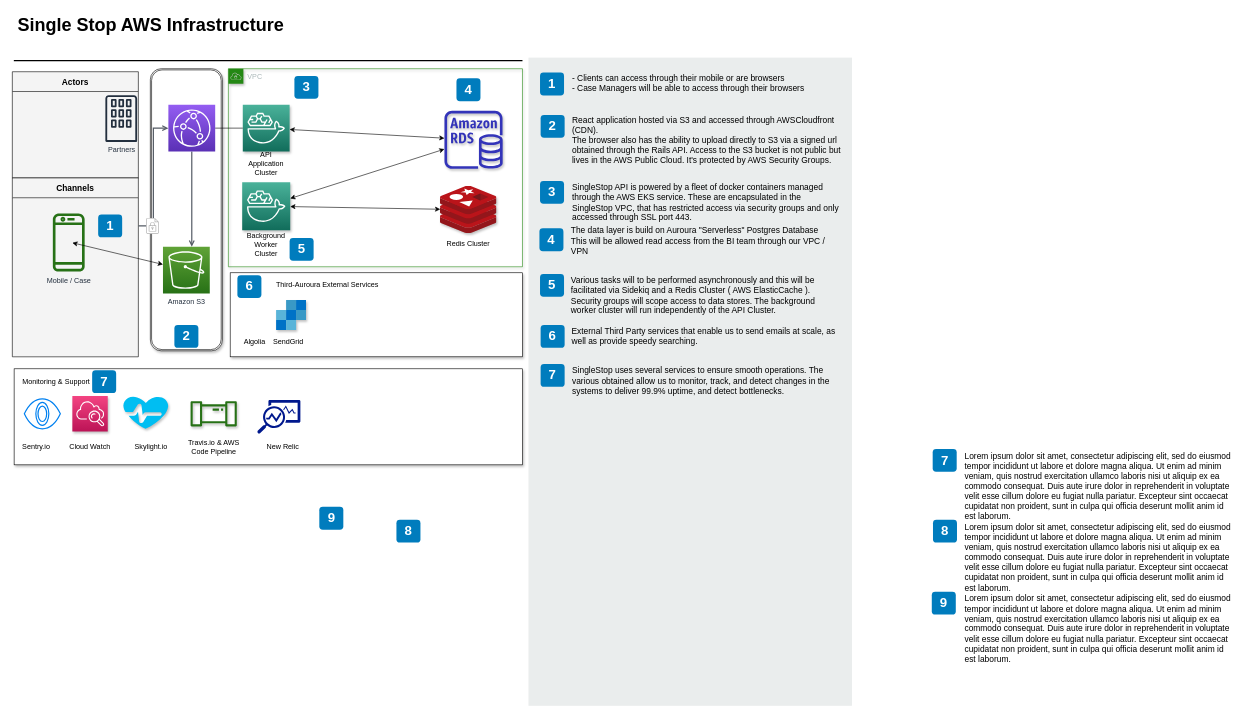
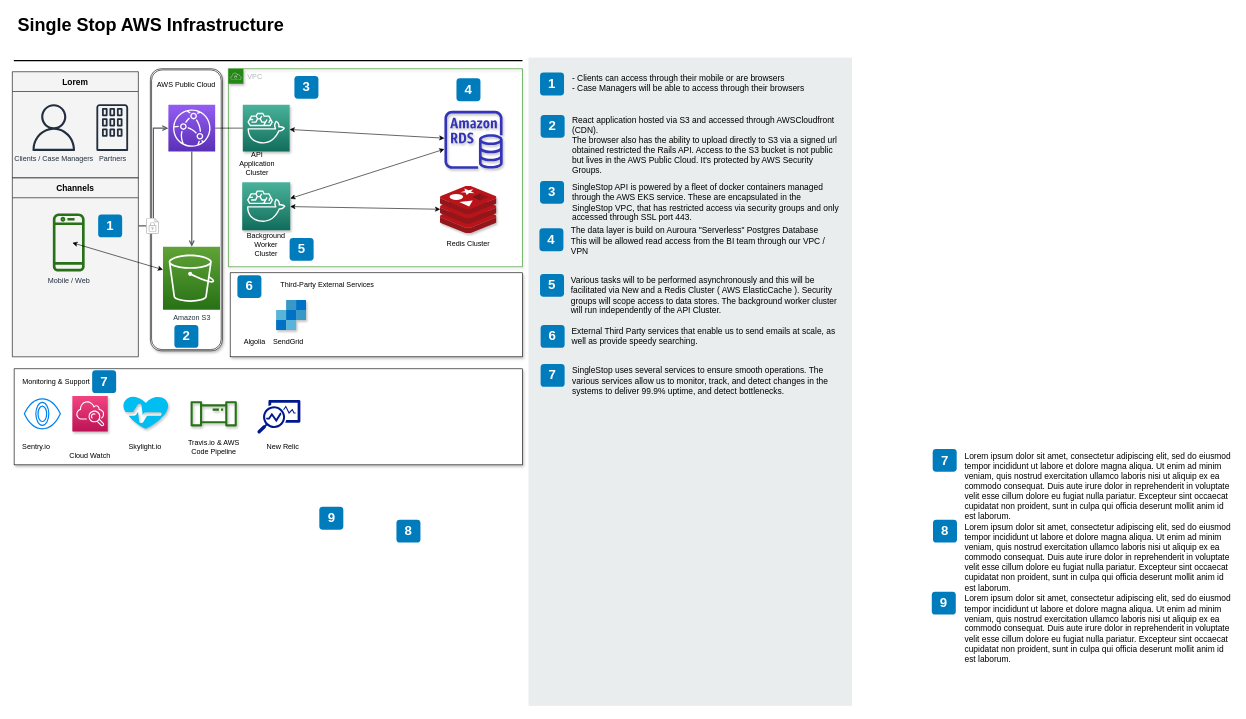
node "Actors": label "Actors" -> "Lorem"
node "AWS Public Cloud": added
node "Partners": moved (121, 119) -> (112, 128)
node "Clients / Case Managers": added
node "React application hosted via S3 and accessed through AWSCloudfront (CDN). The browser also has the ability to upload directly to S3 via a signed url obtained through the Rails API. Access to the S3 bucket is not public but lives in the AWS Public Cloud. It's protected by AWS Security Groups.": label "React application hosted via S3 and accessed through AWSCloudfront (CDN). The browser also has the ability to upload directly to S3 via a signed url obtained through the Rails API. Access to the S3 bucket is not public but lives in the AWS Public Cloud. It's protected by AWS Security Groups." -> "React application hosted via S3 and accessed through AWSCloudfront (CDN). The browser also has the ability to upload directly to S3 via a signed url obtained restricted the Rails API. Access to the S3 bucket is not public but lives in the AWS Public Cloud. It's protected by AWS Security Groups."
node "API Application Cluster": moved (266, 164) -> (257, 164)
node "Amazon S3": size 47x47 -> 57x63
node "Mobile / Case": label "Mobile / Case" -> "Mobile / Web"
node "Third-Auroura External Services": label "Third-Auroura External Services" -> "Third-Party External Services"
node "Various tasks will to be performed asynchronously and this will be facilitated via Sidekiq and a Redis Cluster ( AWS ElasticCache ). Security groups will scope access to data stores. The background worker cluster will run independently of the API Cluster.": label "Various tasks will to be performed asynchronously and this will be facilitated via Sidekiq and a Redis Cluster ( AWS ElasticCache ). Security groups will scope access to data stores. The background worker cluster will run independently of the API Cluster." -> "Various tasks will to be performed asynchronously and this will be facilitated via New and a Redis Cluster ( AWS ElasticCache ). Security groups will scope access to data stores. The background worker cluster will run independently of the API Cluster."
node "SingleStop uses several services to ensure smooth operations. The various obtained allow us to monitor, track, and detect changes in the systems to deliver 99.9% uptime, and detect bottlenecks.": label "SingleStop uses several services to ensure smooth operations. The various obtained allow us to monitor, track, and detect changes in the systems to deliver 99.9% uptime, and detect bottlenecks." -> "SingleStop uses several services to ensure smooth operations. The various services allow us to monitor, track, and detect changes in the systems to deliver 99.9% uptime, and detect bottlenecks."
node "Cloud Watch": moved (90, 447) -> (90, 456)
node "Skylight.io": moved (151, 447) -> (145, 447)
